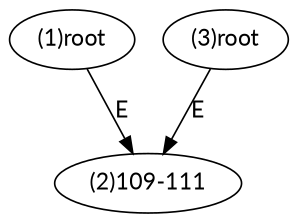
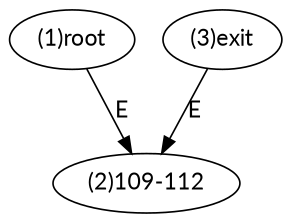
node "(3)root": label "(3)root" -> "(3)exit"
node "(2)109-111": label "(2)109-111" -> "(2)109-112"
